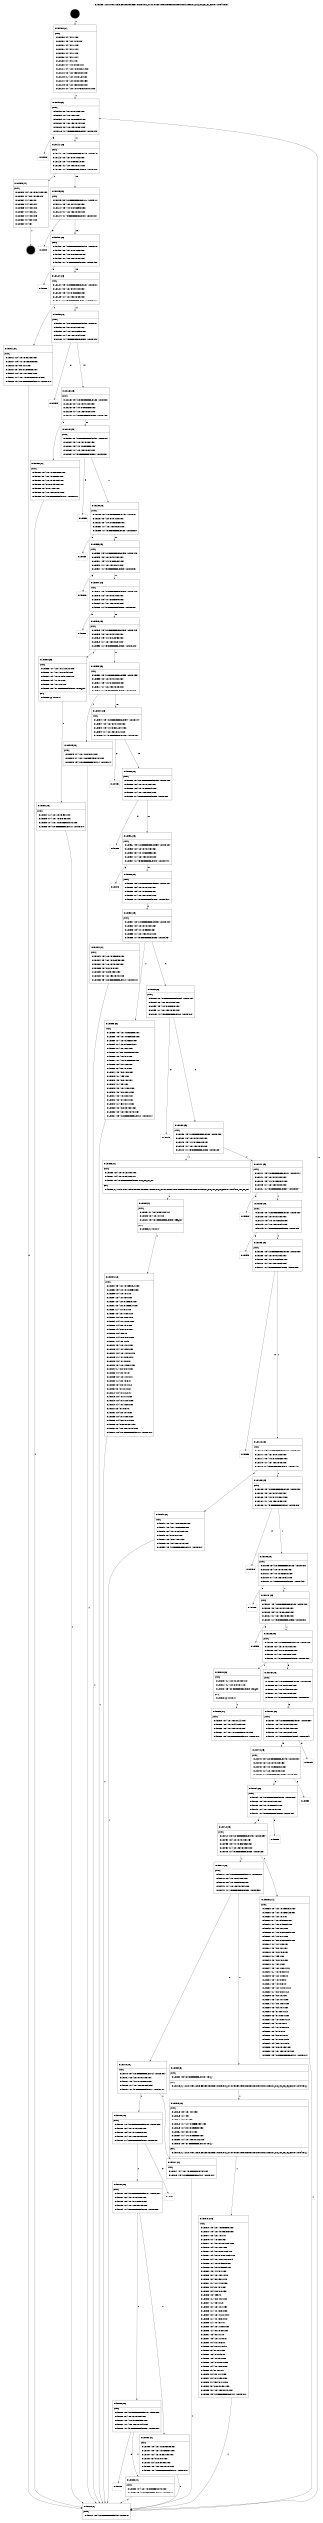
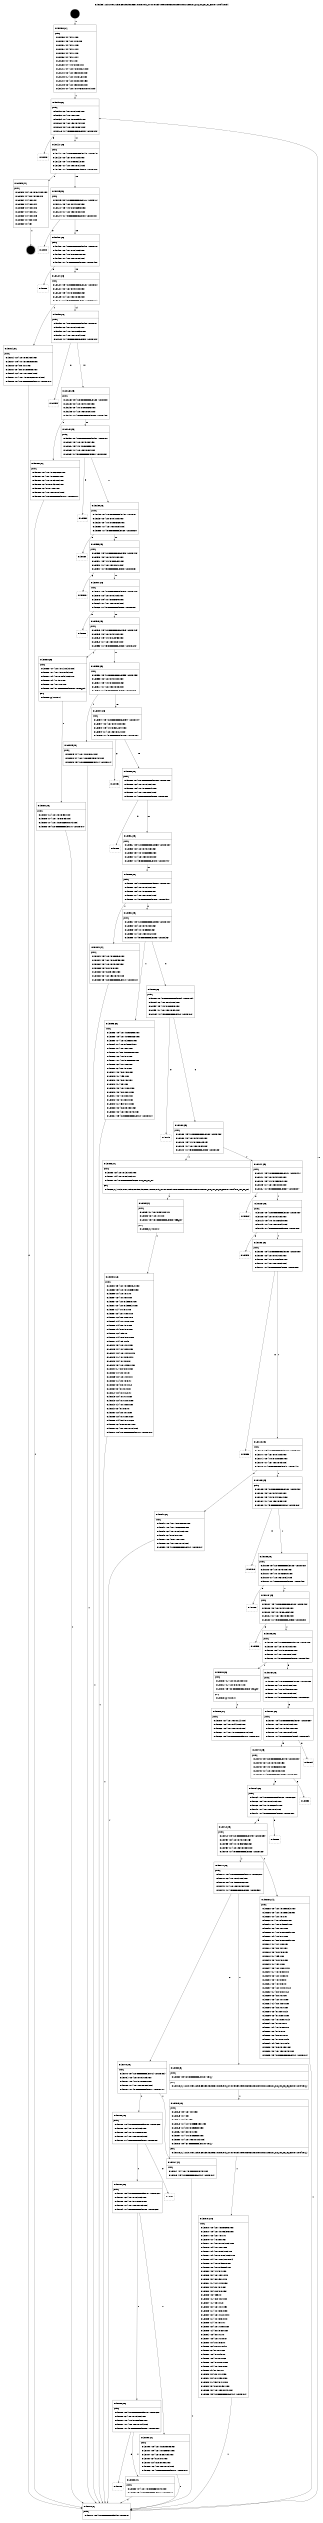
node "0x401b73": removed
edge "0x4015bd [25]" -> "0x401878 [27]": added, label "1"
